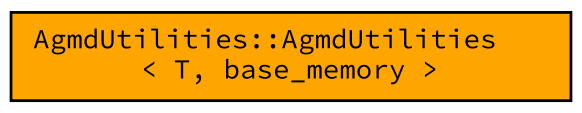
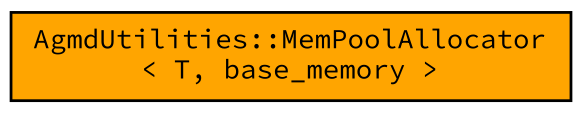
node "AgmdUtilities::AgmdUtilities < T, base_memory >": label "AgmdUtilities::AgmdUtilities < T, base_memory >" -> "AgmdUtilities::MemPoolAllocator < T, base_memory >"
